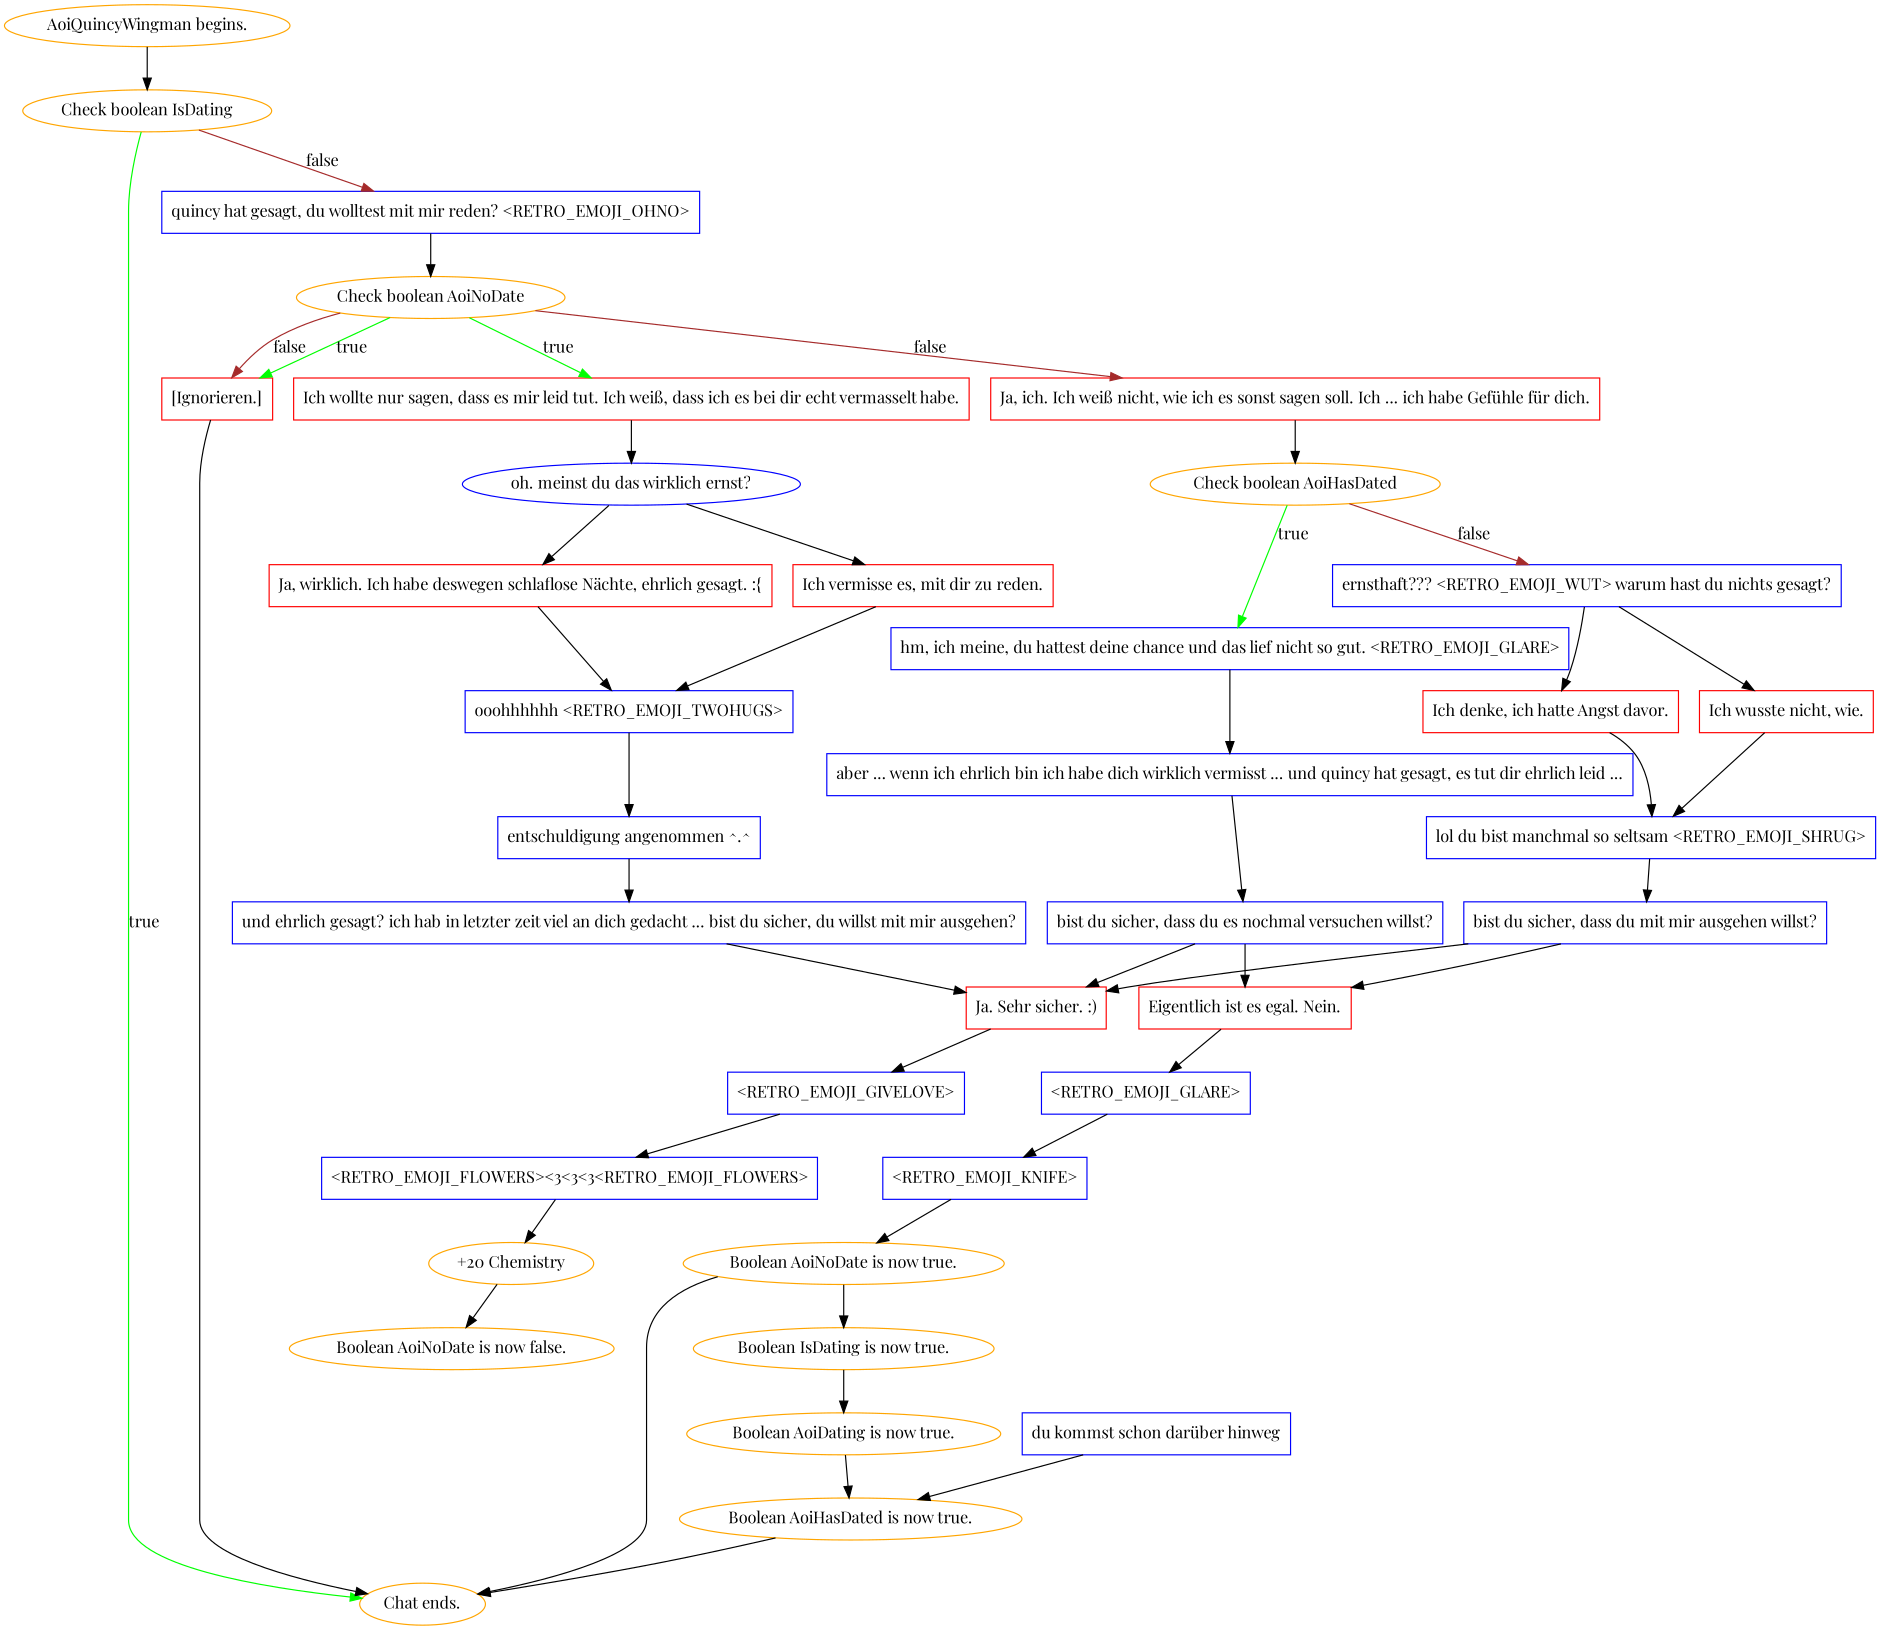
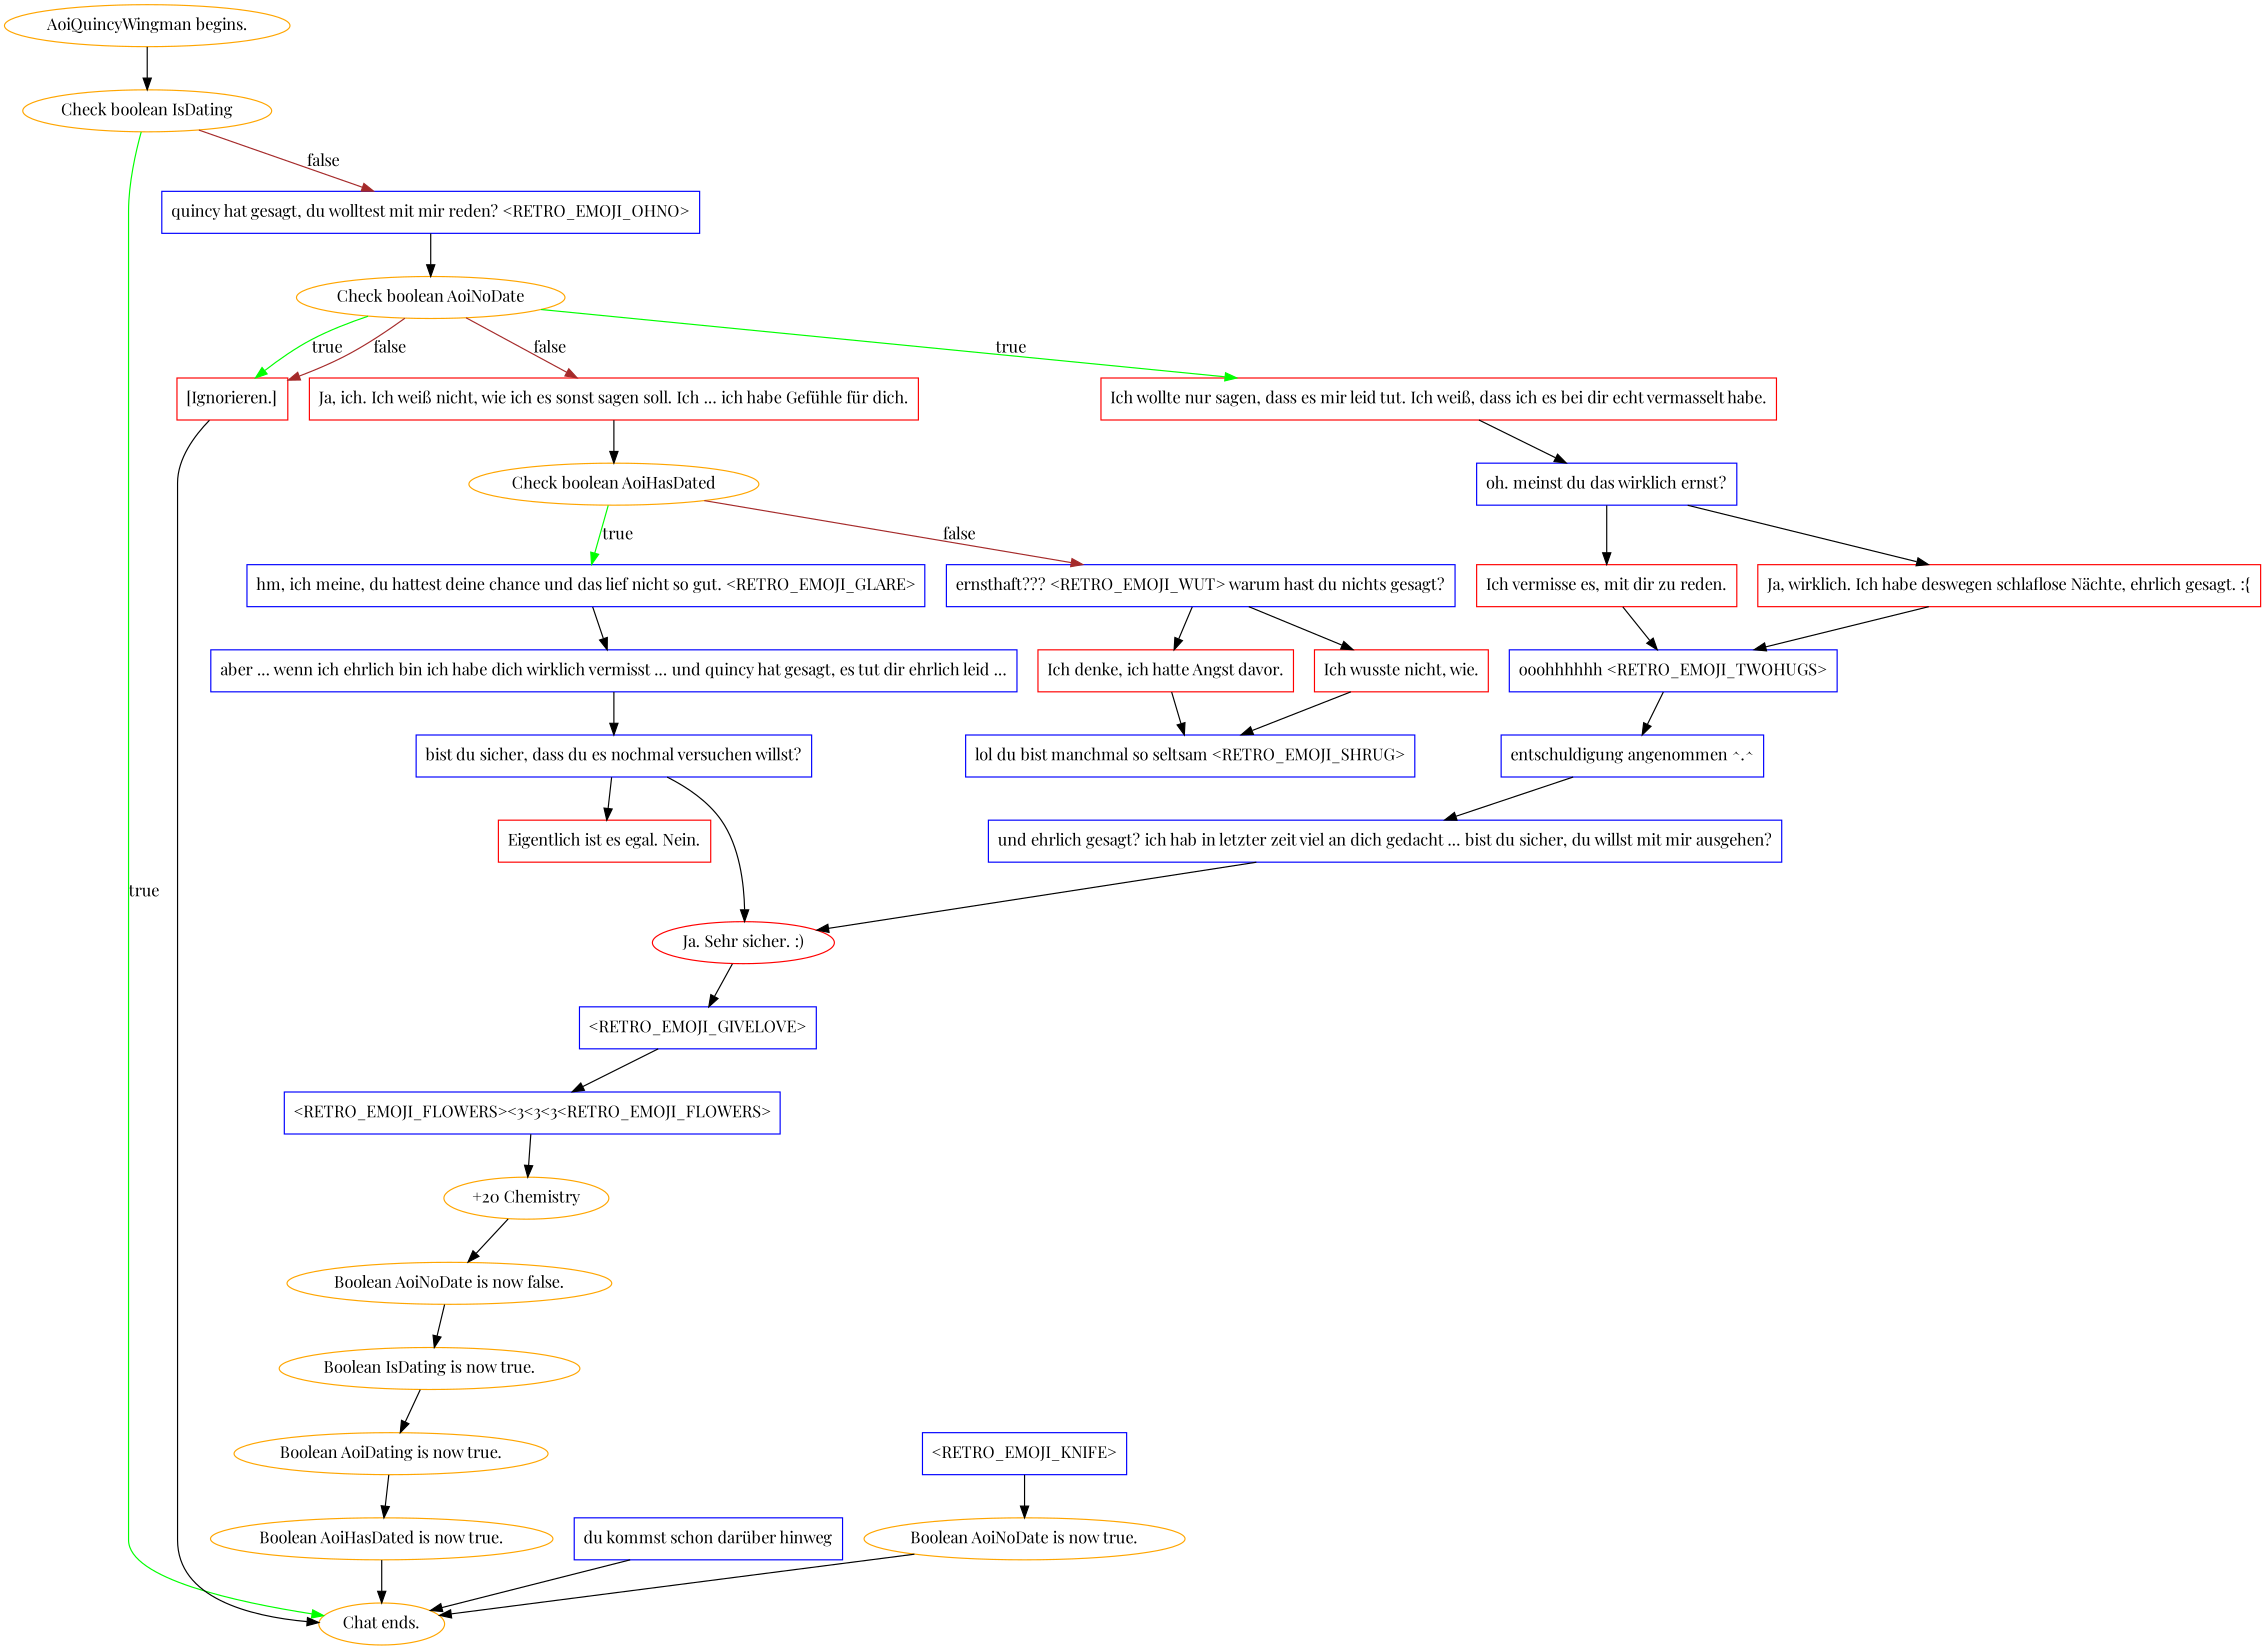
node "oh. meinst du das wirklich ernst?": shape ellipse -> box
node "bist du sicher, dass du mit mir ausgehen willst?": removed
node "Ja. Sehr sicher. :)": shape box -> ellipse
node "<RETRO_EMOJI_GLARE>": removed
edge "Boolean AoiNoDate is now true." -> "Boolean IsDating is now true.": now "Boolean AoiNoDate is now false." -> "Boolean IsDating is now true."
edge "du kommst schon darüber hinweg" -> "Boolean AoiHasDated is now true.": now "du kommst schon darüber hinweg" -> "Chat ends."
